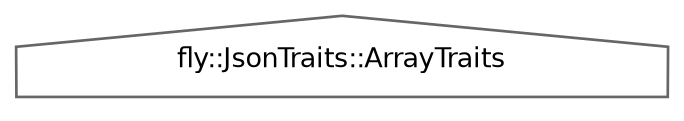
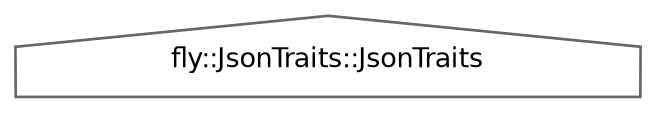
node "fly::JsonTraits::ArrayTraits": label "fly::JsonTraits::ArrayTraits" -> "fly::JsonTraits::JsonTraits"
